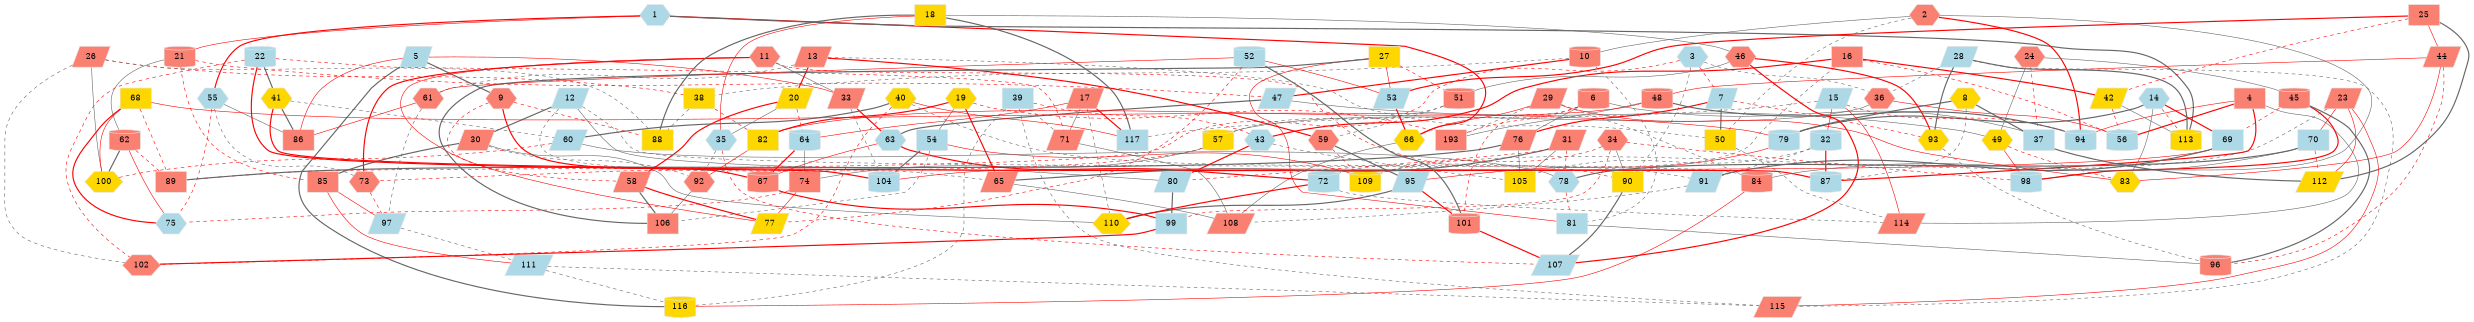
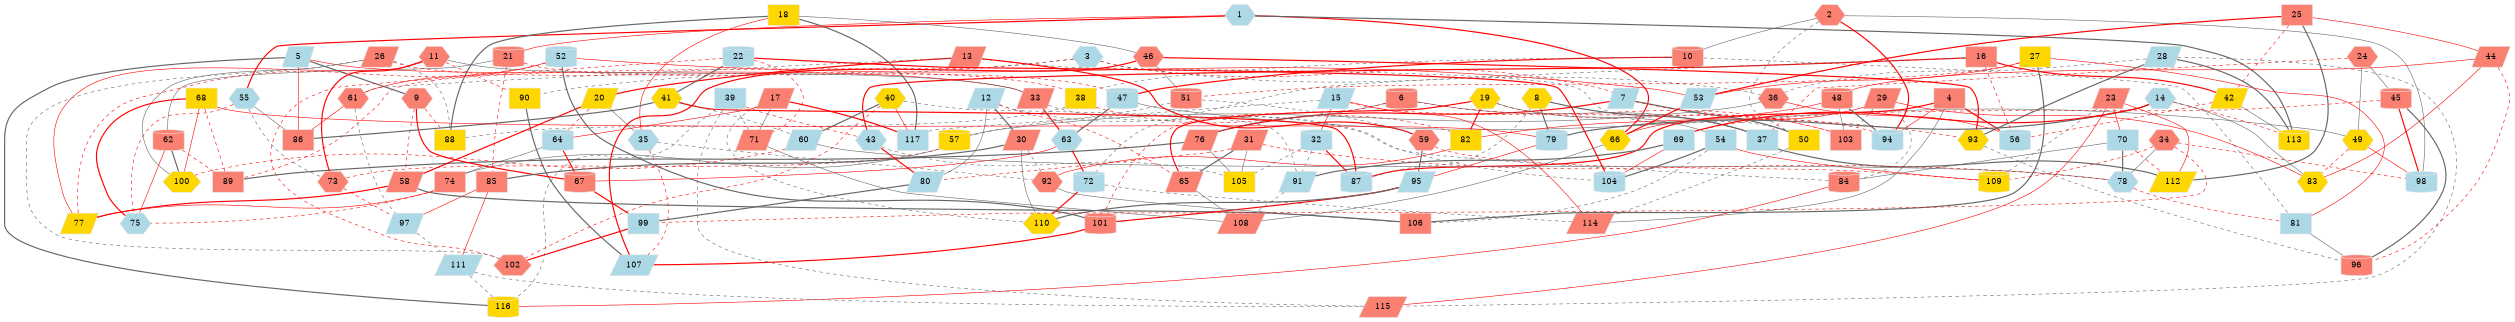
node "47": shape parallelogram -> cylinder
node "193": label "193" -> "103"
edge "34" -- "90": now "34" -- "78"
edge "12" -- "65": color gray40 -> red
